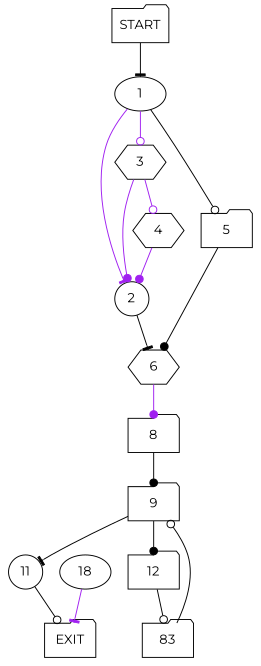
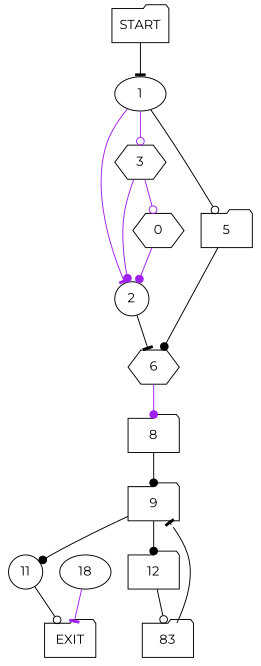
node "4": label "4" -> "0"
edge "9" -> "11": arrowhead tee -> dot
edge "83" -> "9": arrowhead odot -> tee
